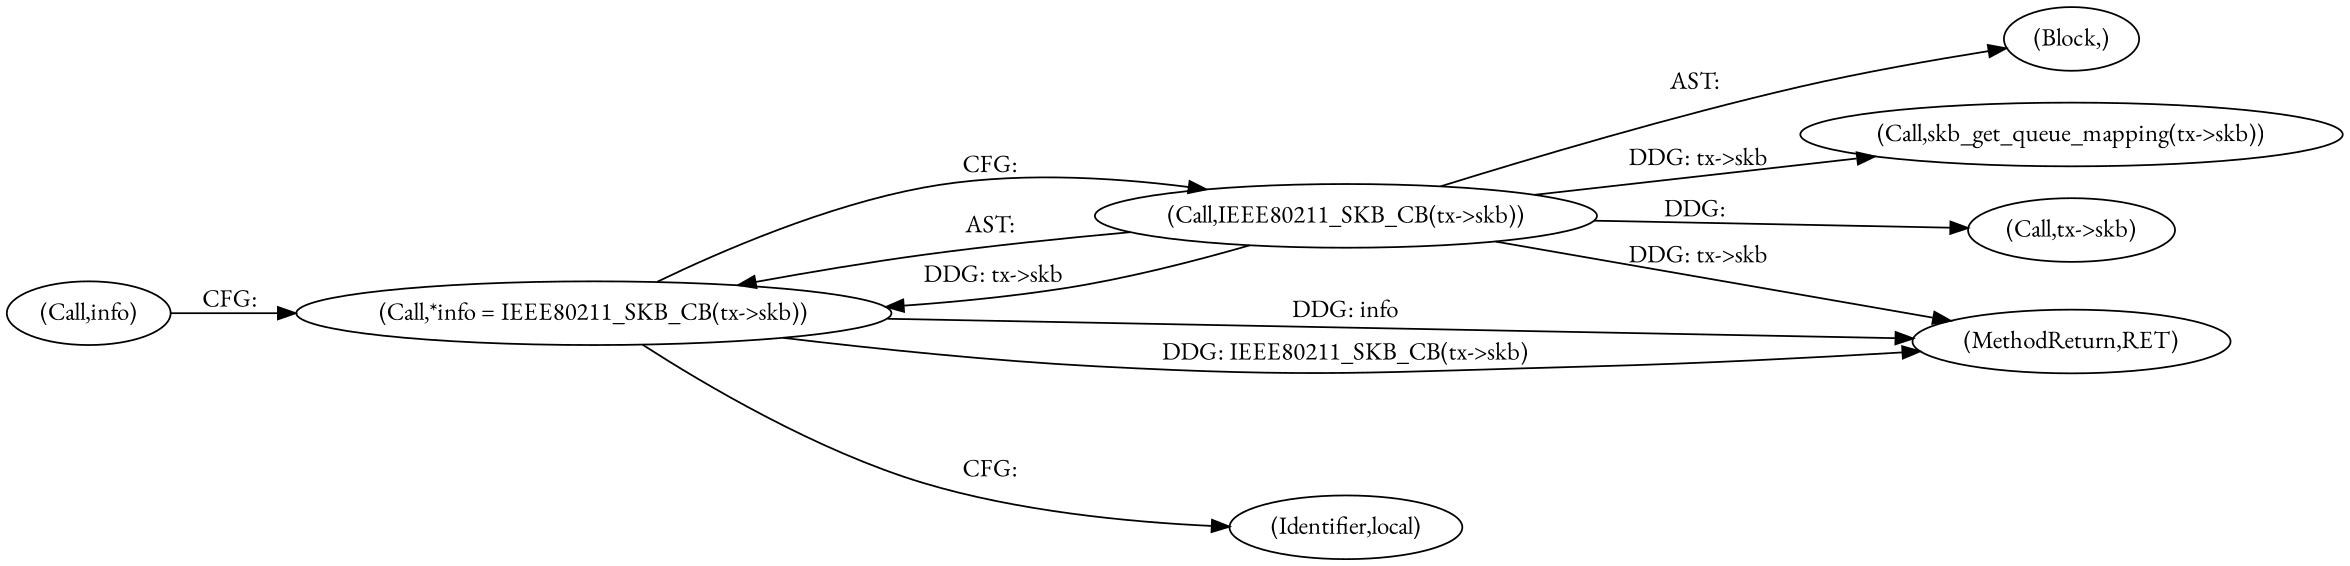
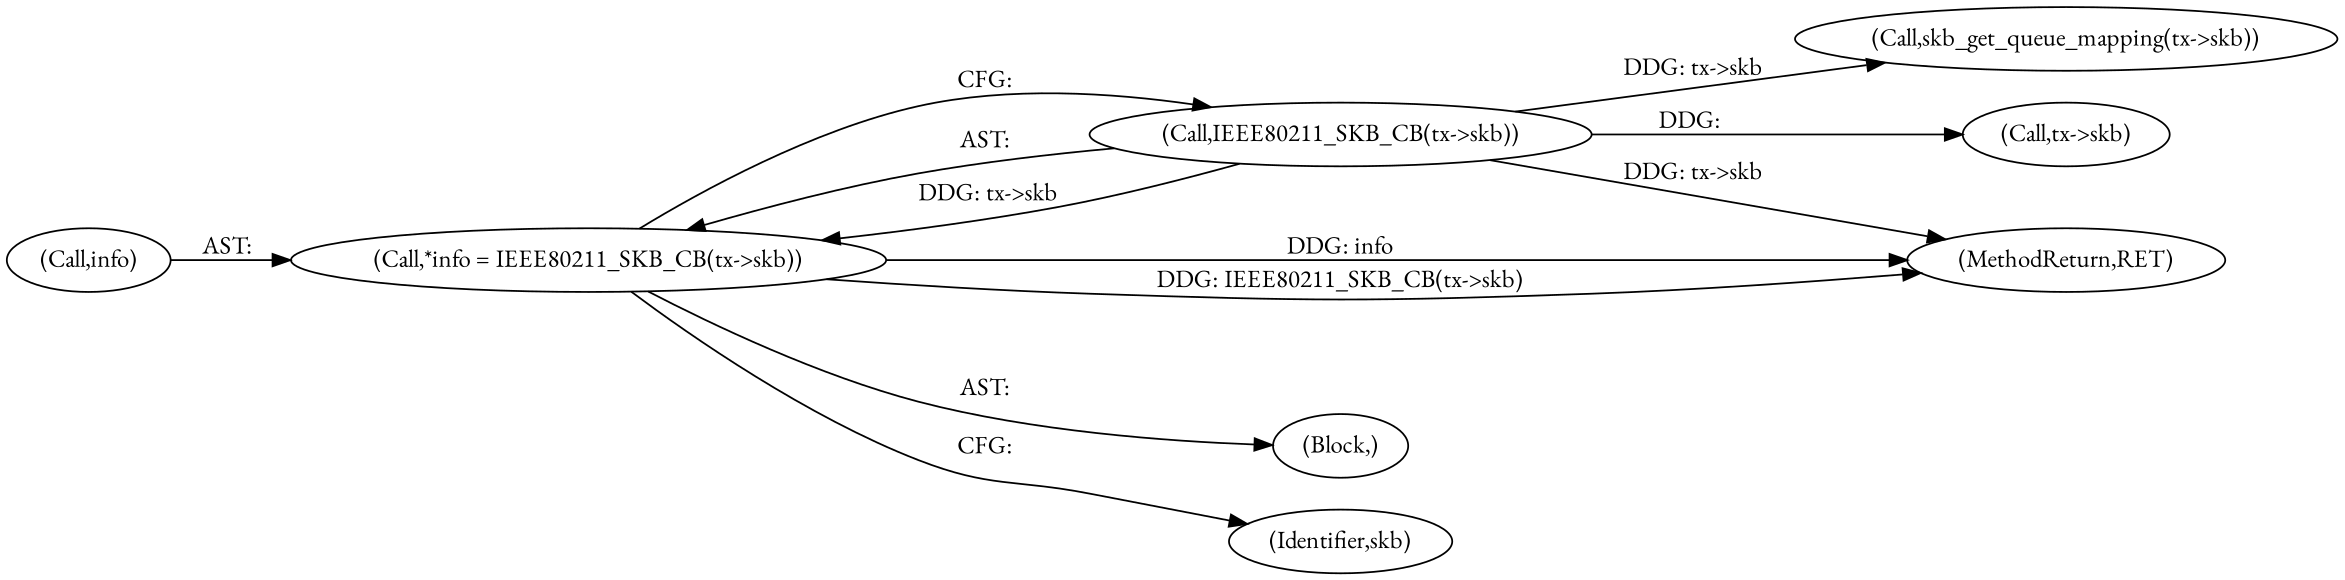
edge "(Call,IEEE80211_SKB_CB(tx->skb))" -> "(Block,)": now "(Call,*info = IEEE80211_SKB_CB(tx->skb))" -> "(Block,)"
edge "(Call,info)" -> "(Call,*info = IEEE80211_SKB_CB(tx->skb))": label "CFG: " -> "AST: "
node "(Identifier,local)": label "(Identifier,local)" -> "(Identifier,skb)"
